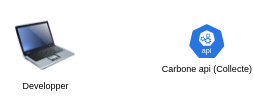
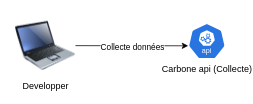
edge "Developper" -> "Carbone api (Collecte)": added, label "Collecte données"
